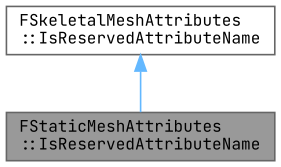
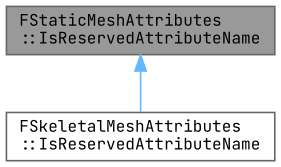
edge "FStaticMeshAttributes ::IsReservedAttributeName" -> "FSkeletalMeshAttributes ::IsReservedAttributeName": reversed
